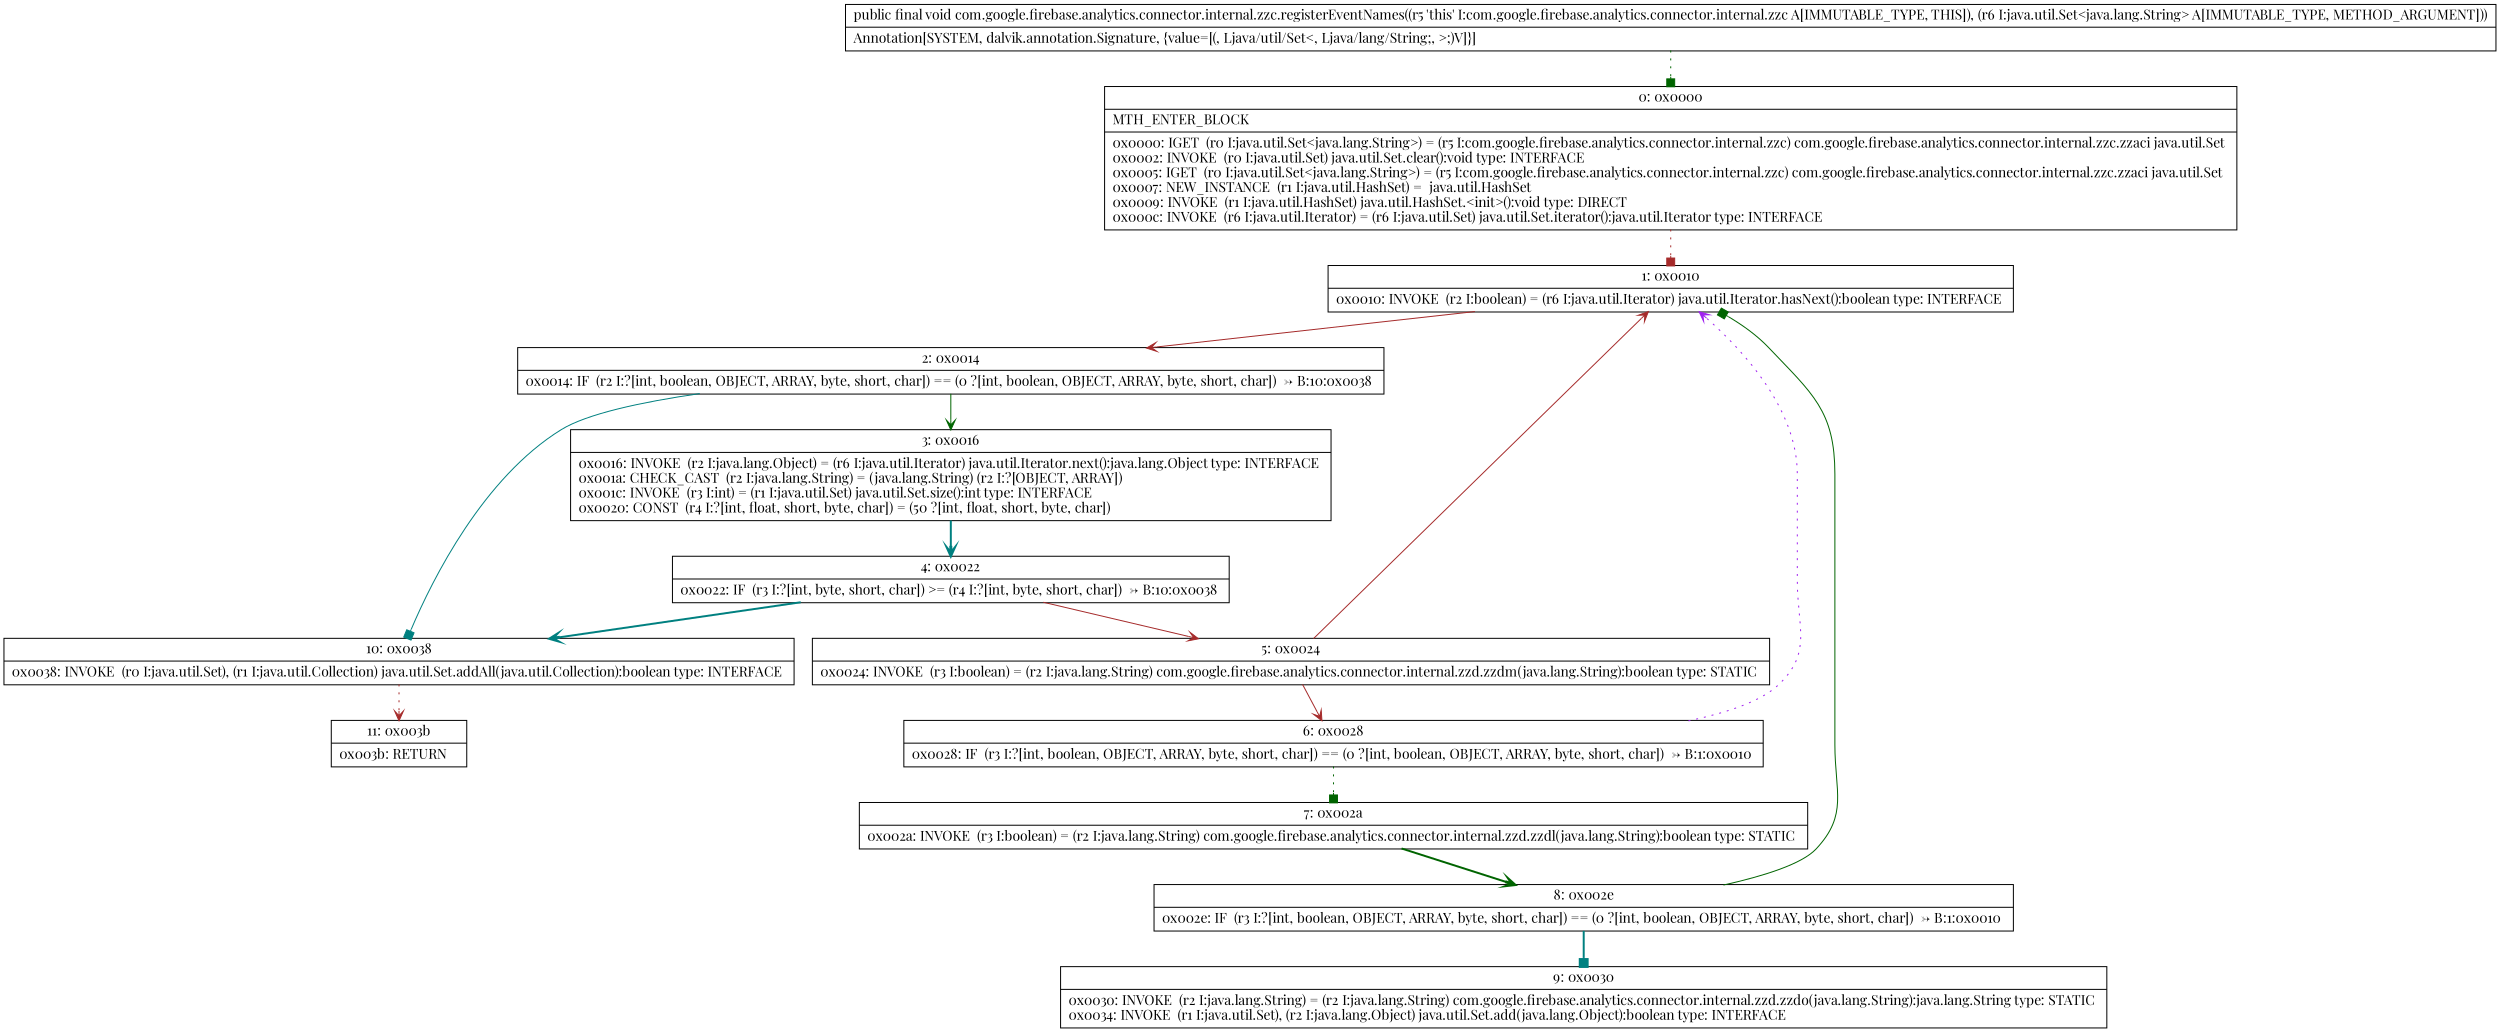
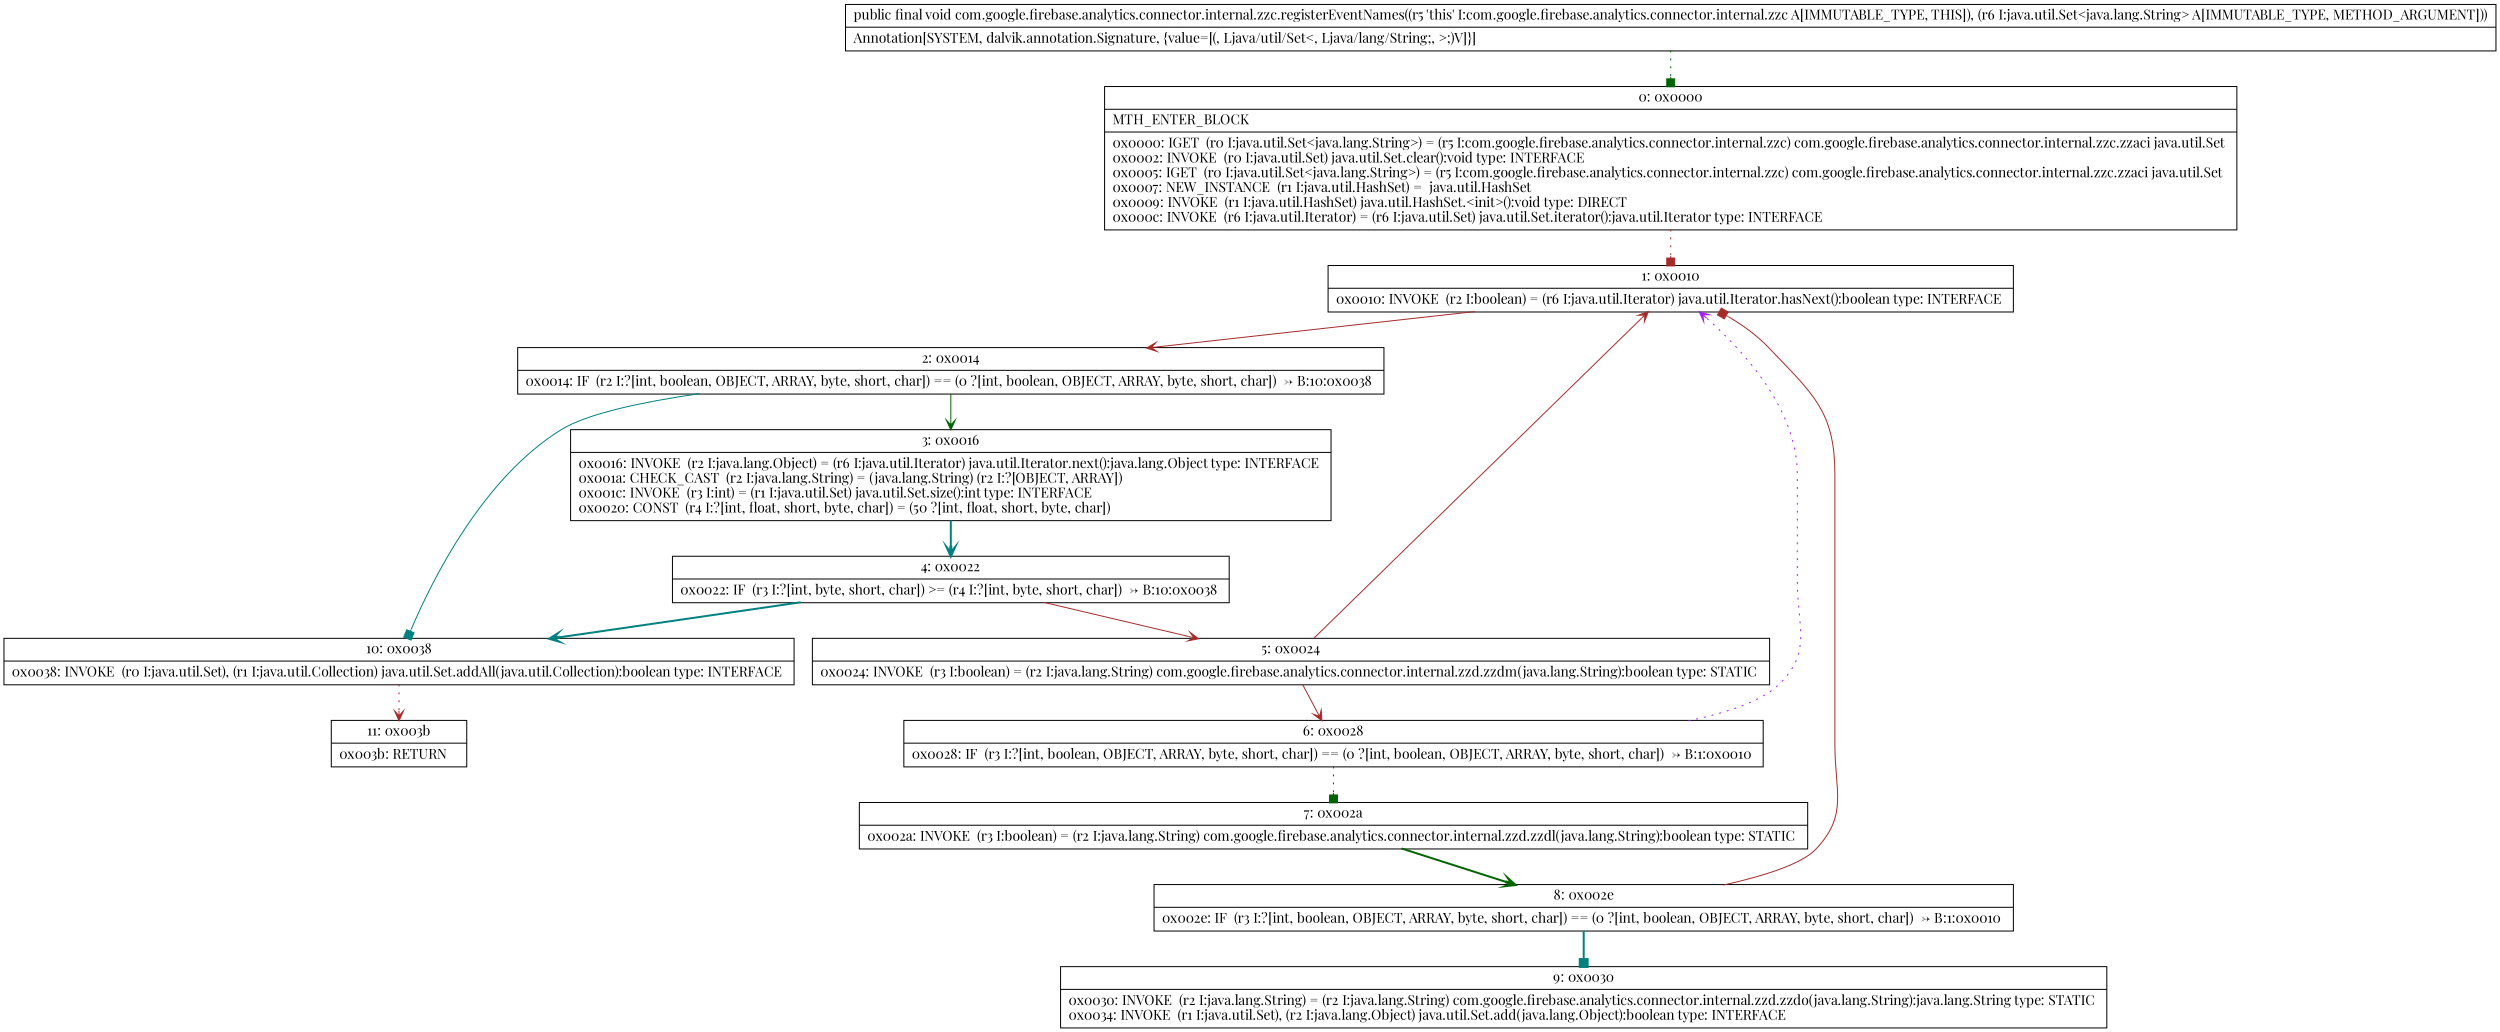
edge "8: 0x002e" -> "1: 0x0010": color darkgreen -> brown
